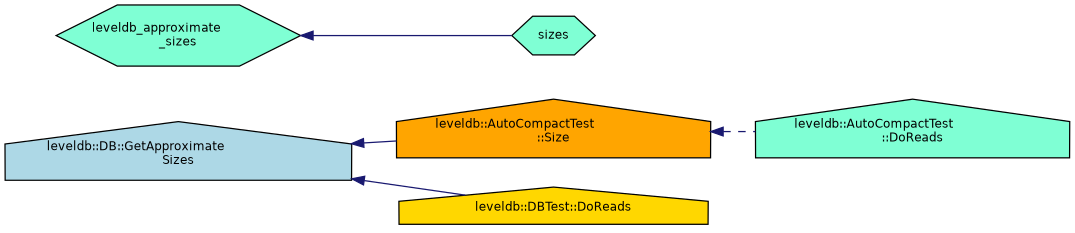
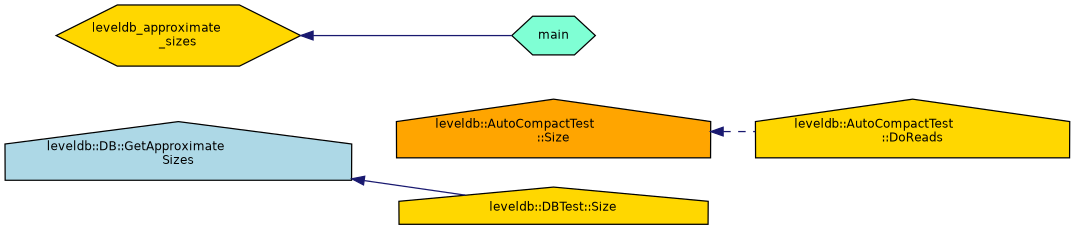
node "leveldb_approximate _sizes": fillcolor aquamarine -> gold
node "sizes": label "sizes" -> "main"
node "leveldb::AutoCompactTest ::DoReads": fillcolor aquamarine -> gold
edge "leveldb::AutoCompactTest ::Size" -> "leveldb::DB::GetApproximate Sizes": removed
node "leveldb::DBTest::DoReads": label "leveldb::DBTest::DoReads" -> "leveldb::DBTest::Size"
